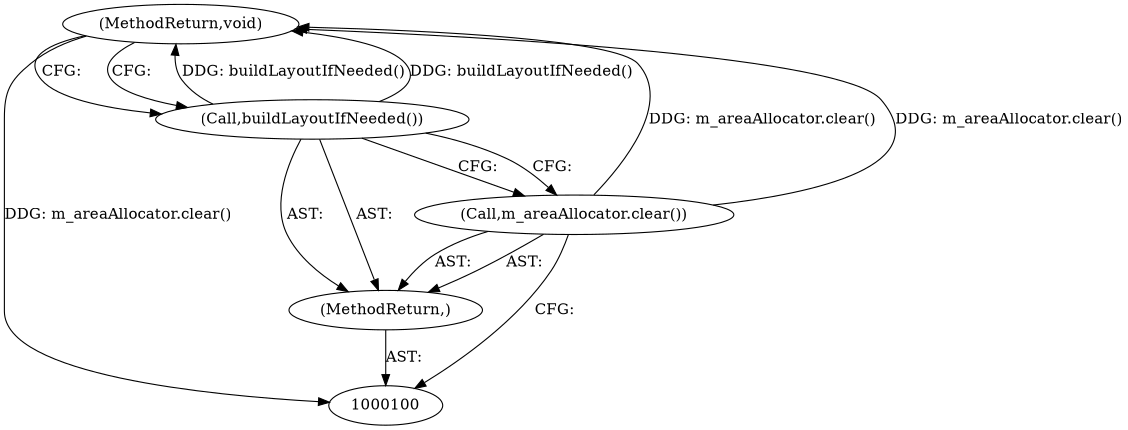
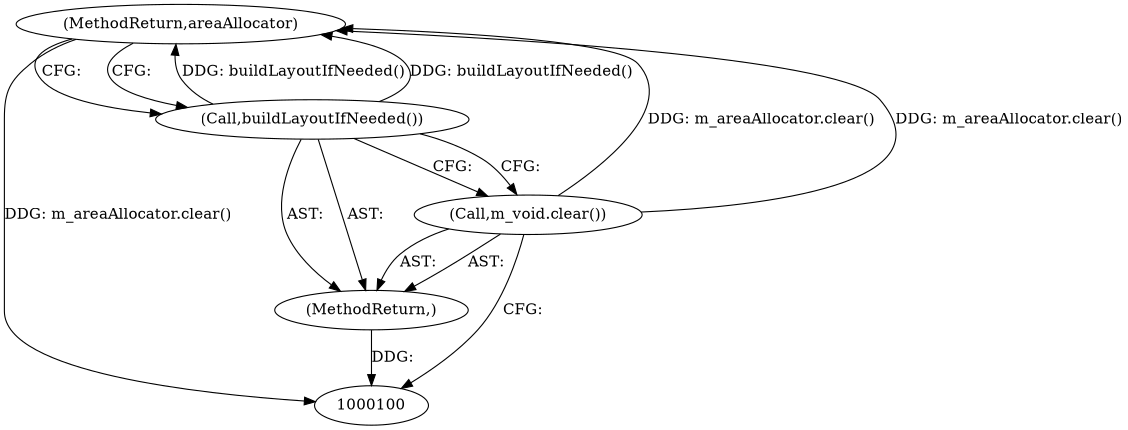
node "(MethodReturn,void)": label "(MethodReturn,void)" -> "(MethodReturn,areaAllocator)"
node "(Call,m_areaAllocator.clear())": label "(Call,m_areaAllocator.clear())" -> "(Call,m_void.clear())"
edge "(MethodReturn,)" -> "1000100": label "AST: " -> "DDG: "
